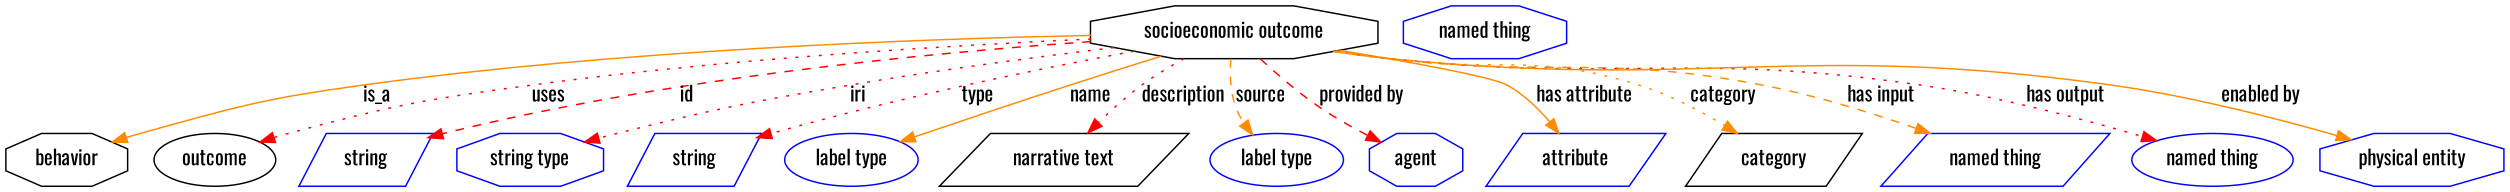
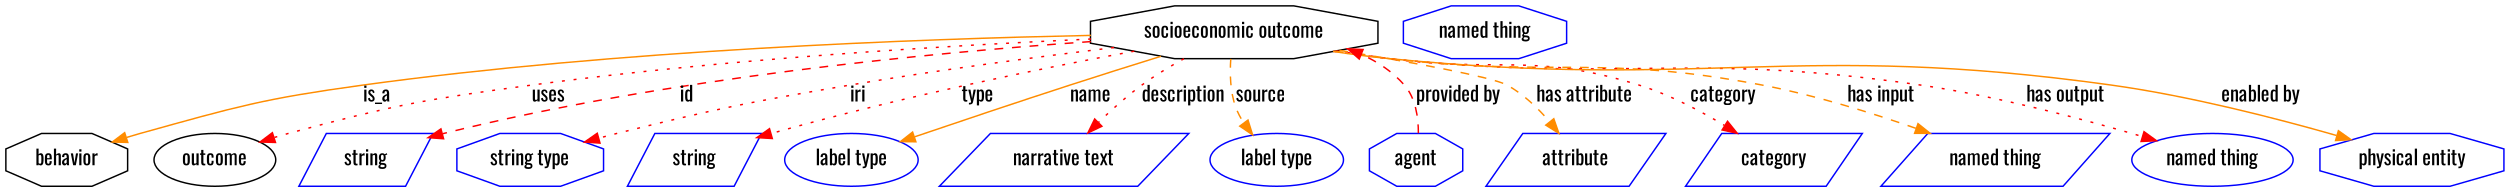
edge "socioeconomic outcome" -> "attribute": style solid -> dashed
edge "socioeconomic outcome" -> "category": color darkorange -> red
edge "socioeconomic outcome" -> "agent": reversed
node "narrative text": color black -> blue
node "category": color black -> blue
